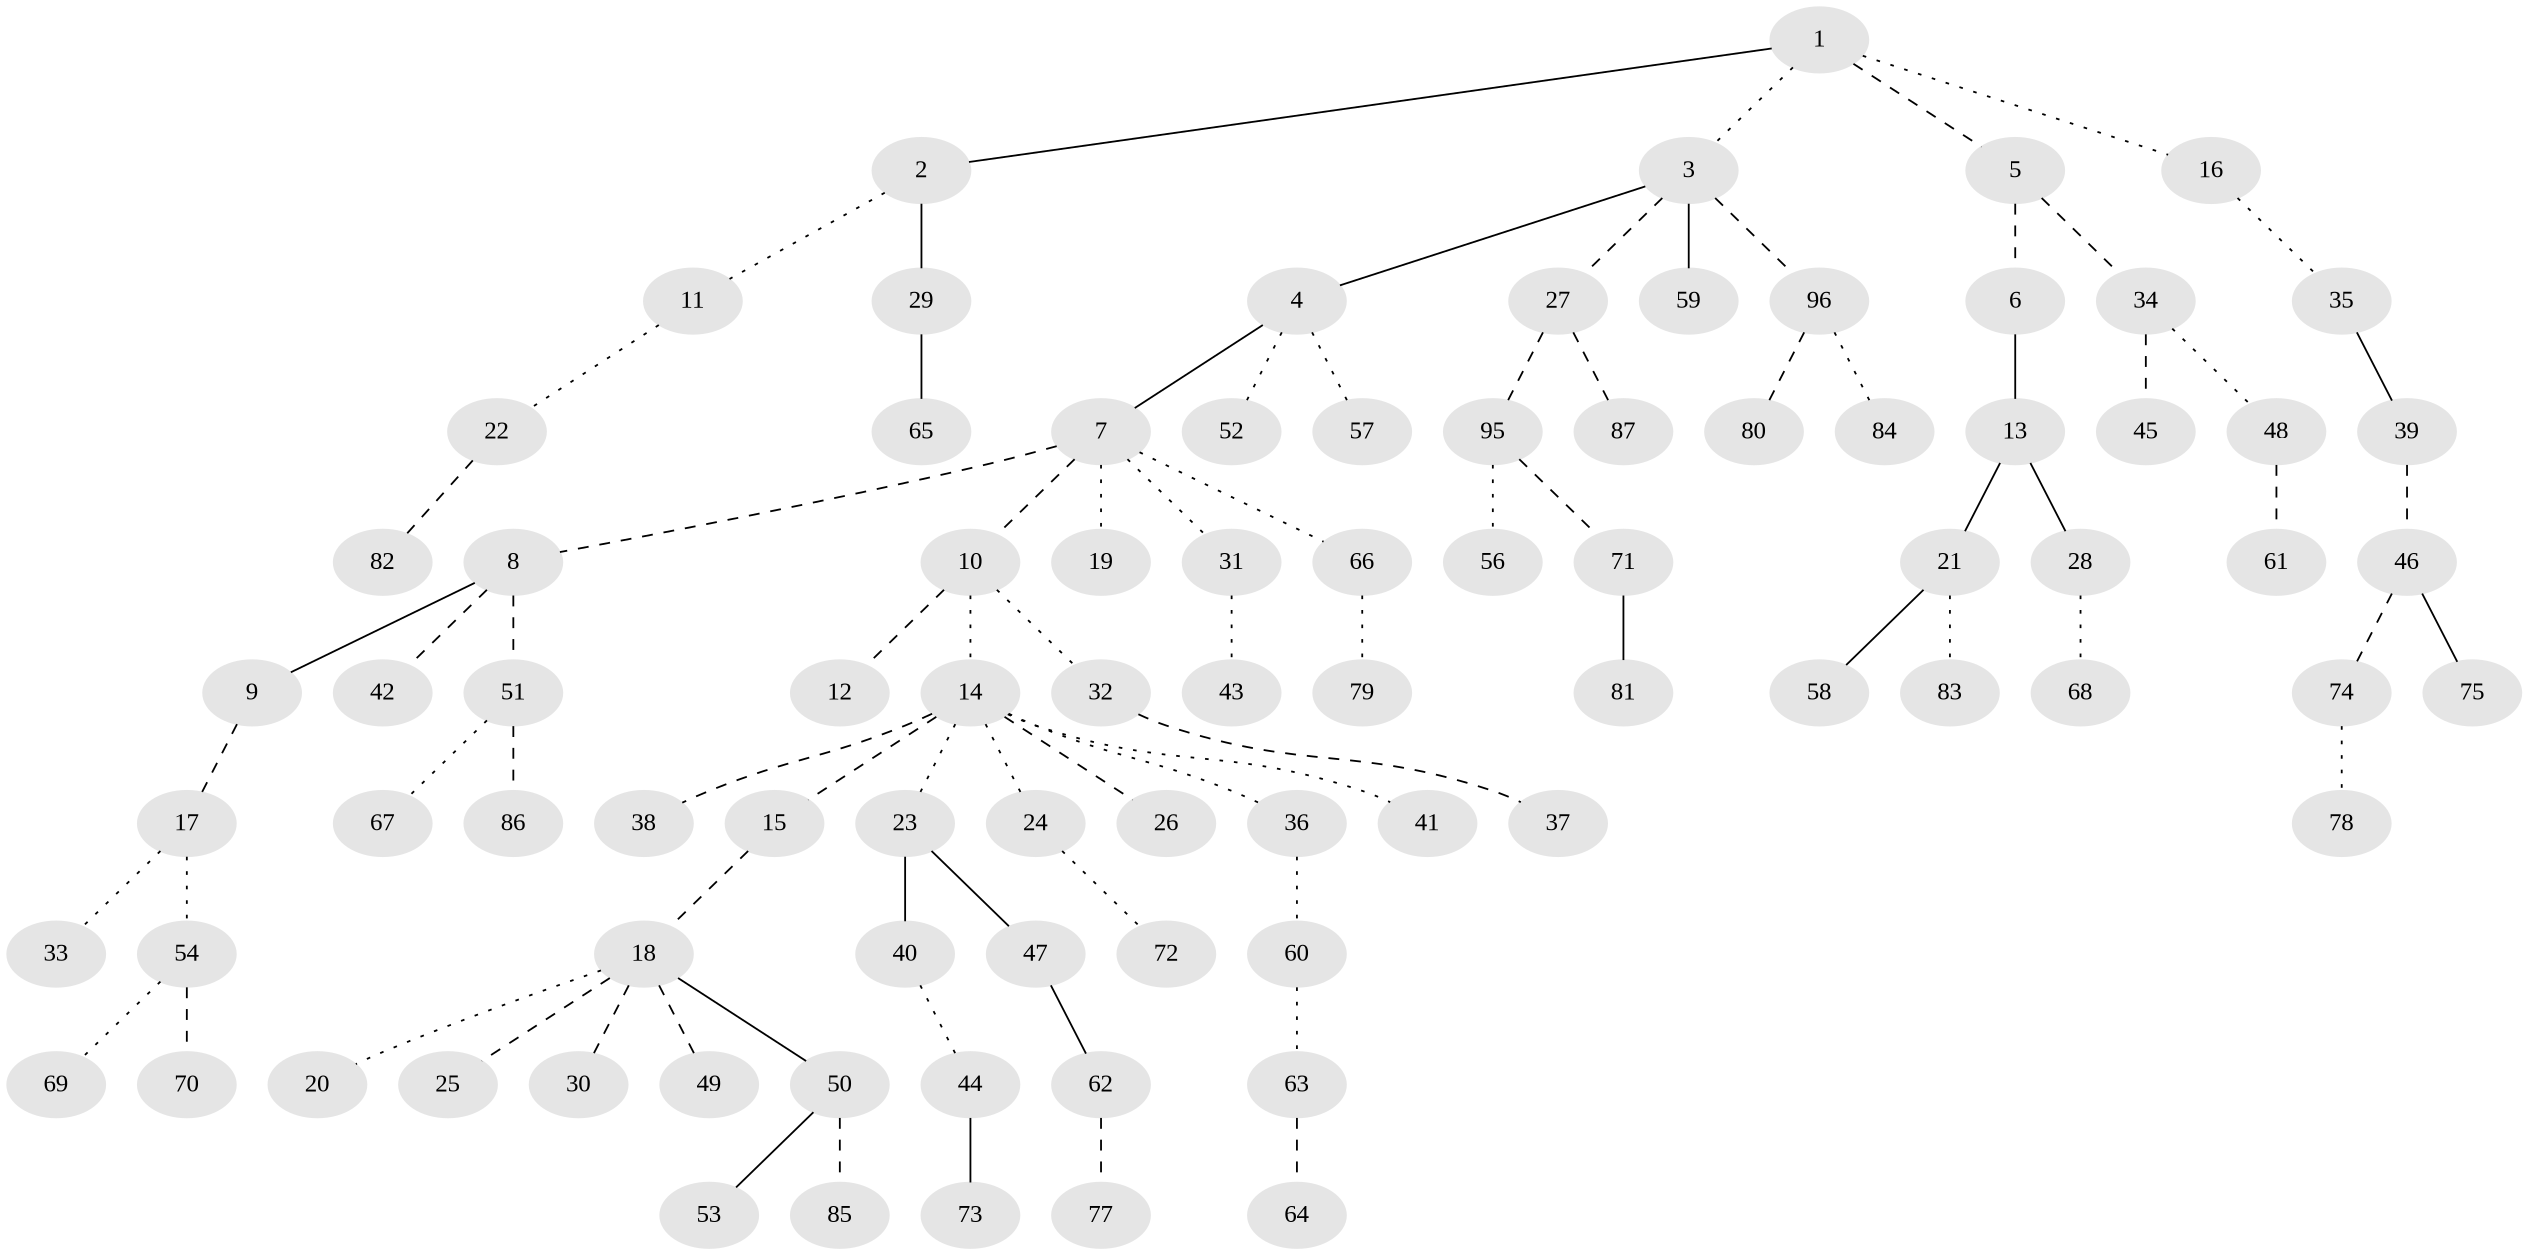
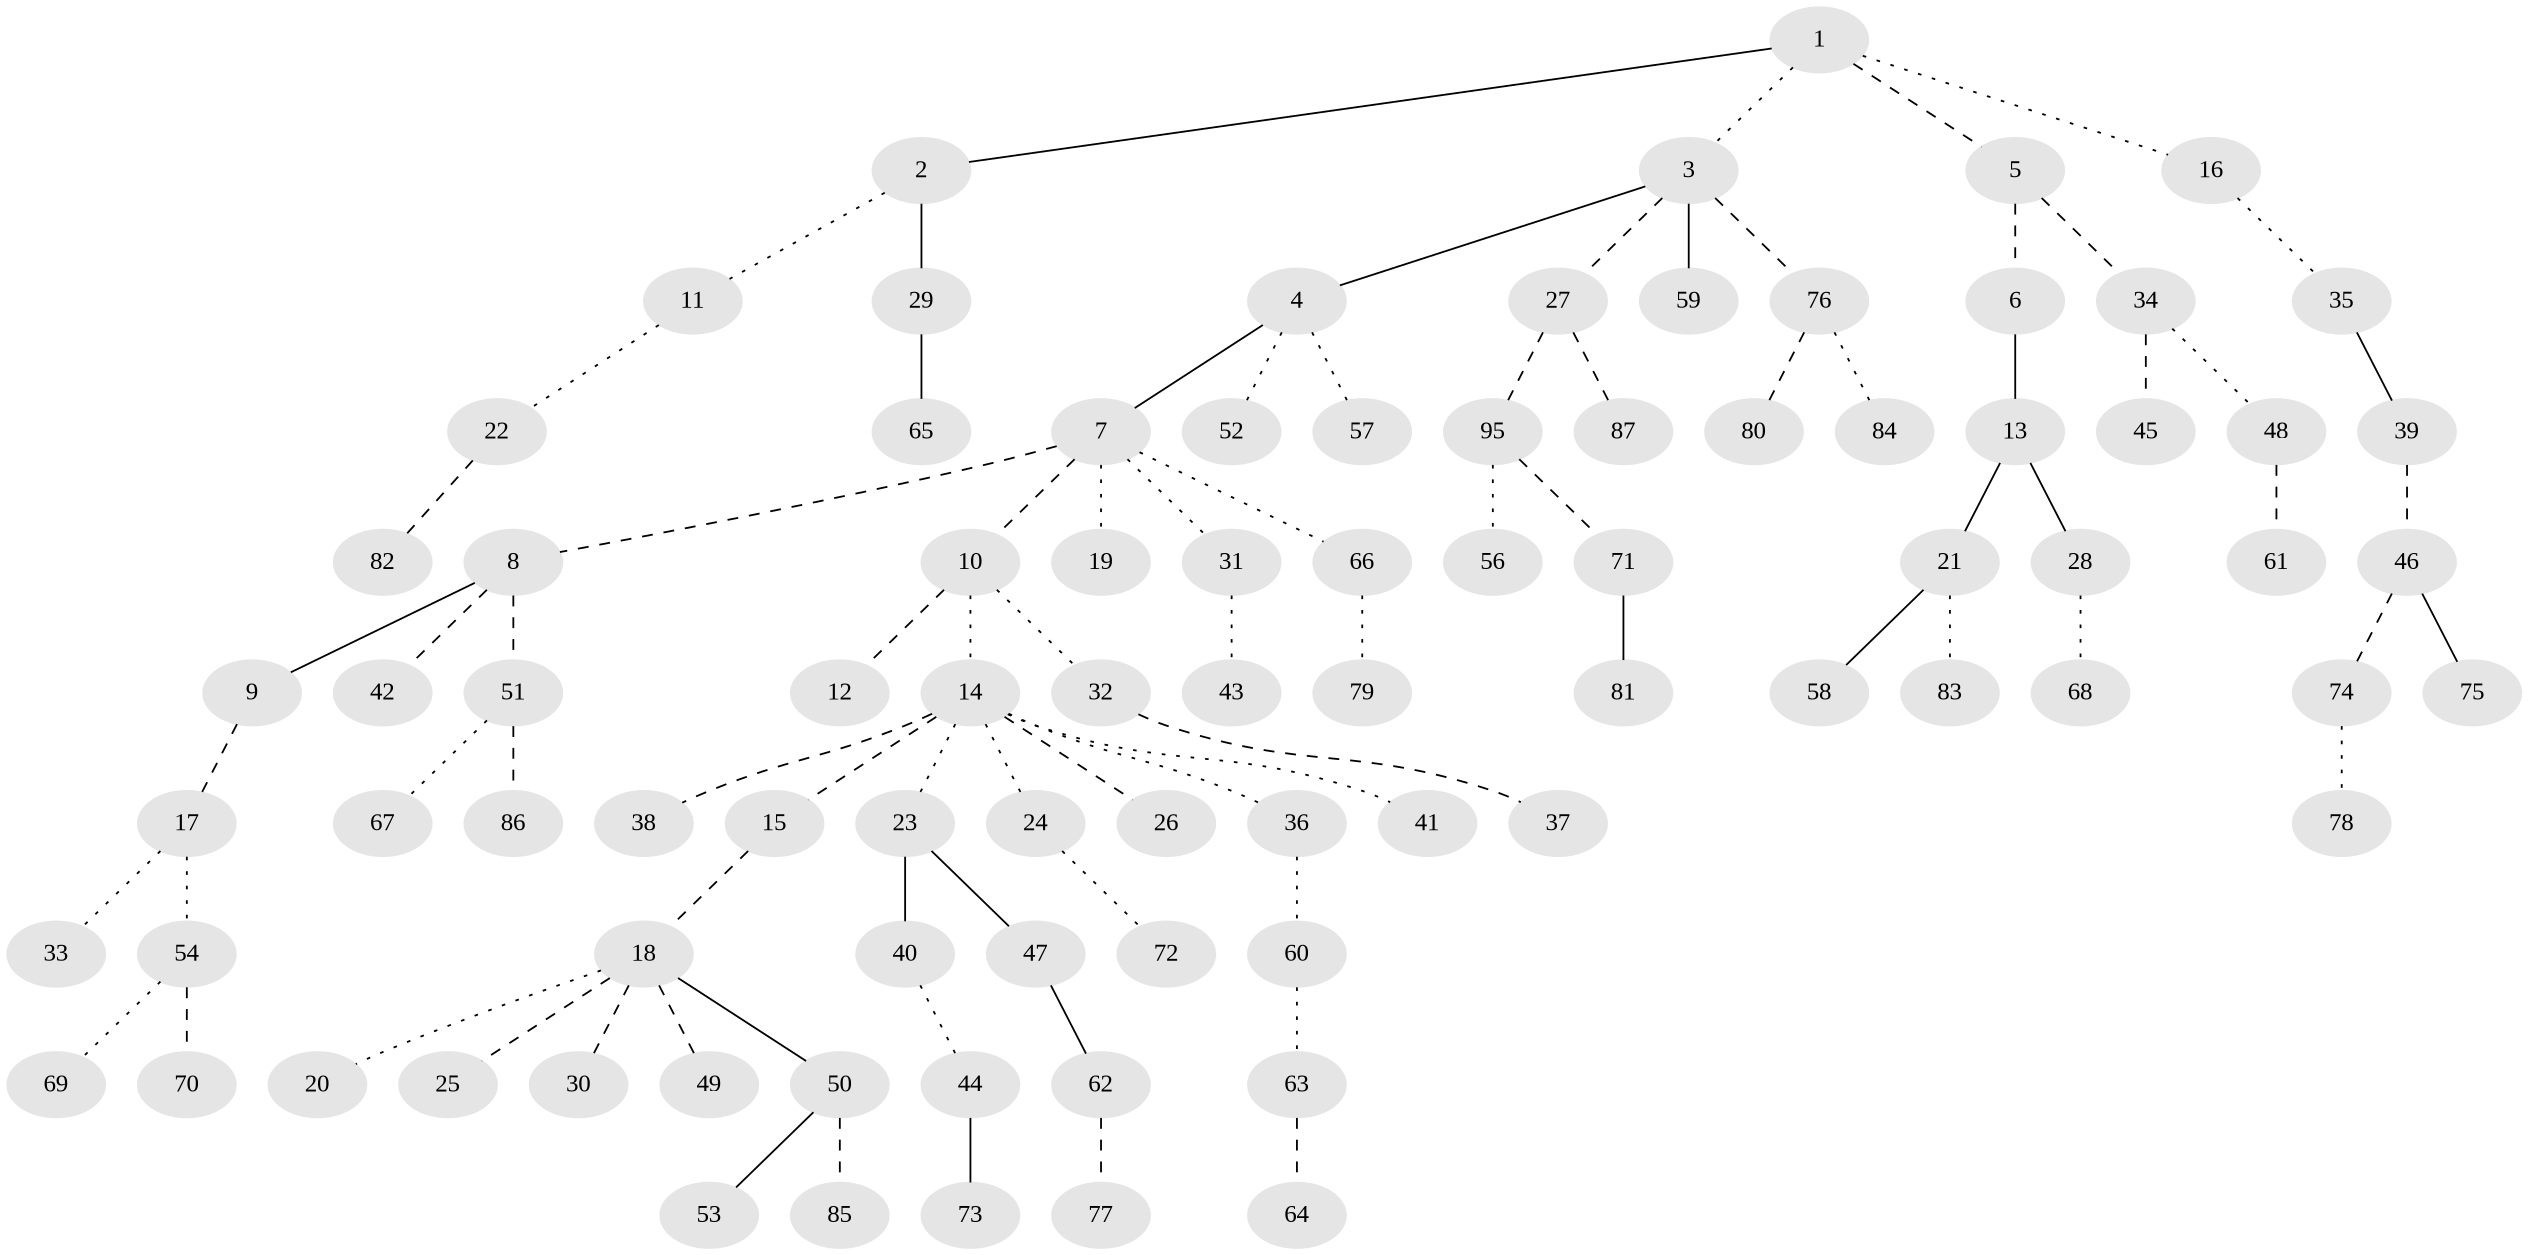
node "96": label "96" -> "76"
